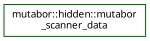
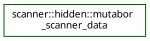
node "mutabor::hidden::mutabor _scanner_data": label "mutabor::hidden::mutabor _scanner_data" -> "scanner::hidden::mutabor _scanner_data"
